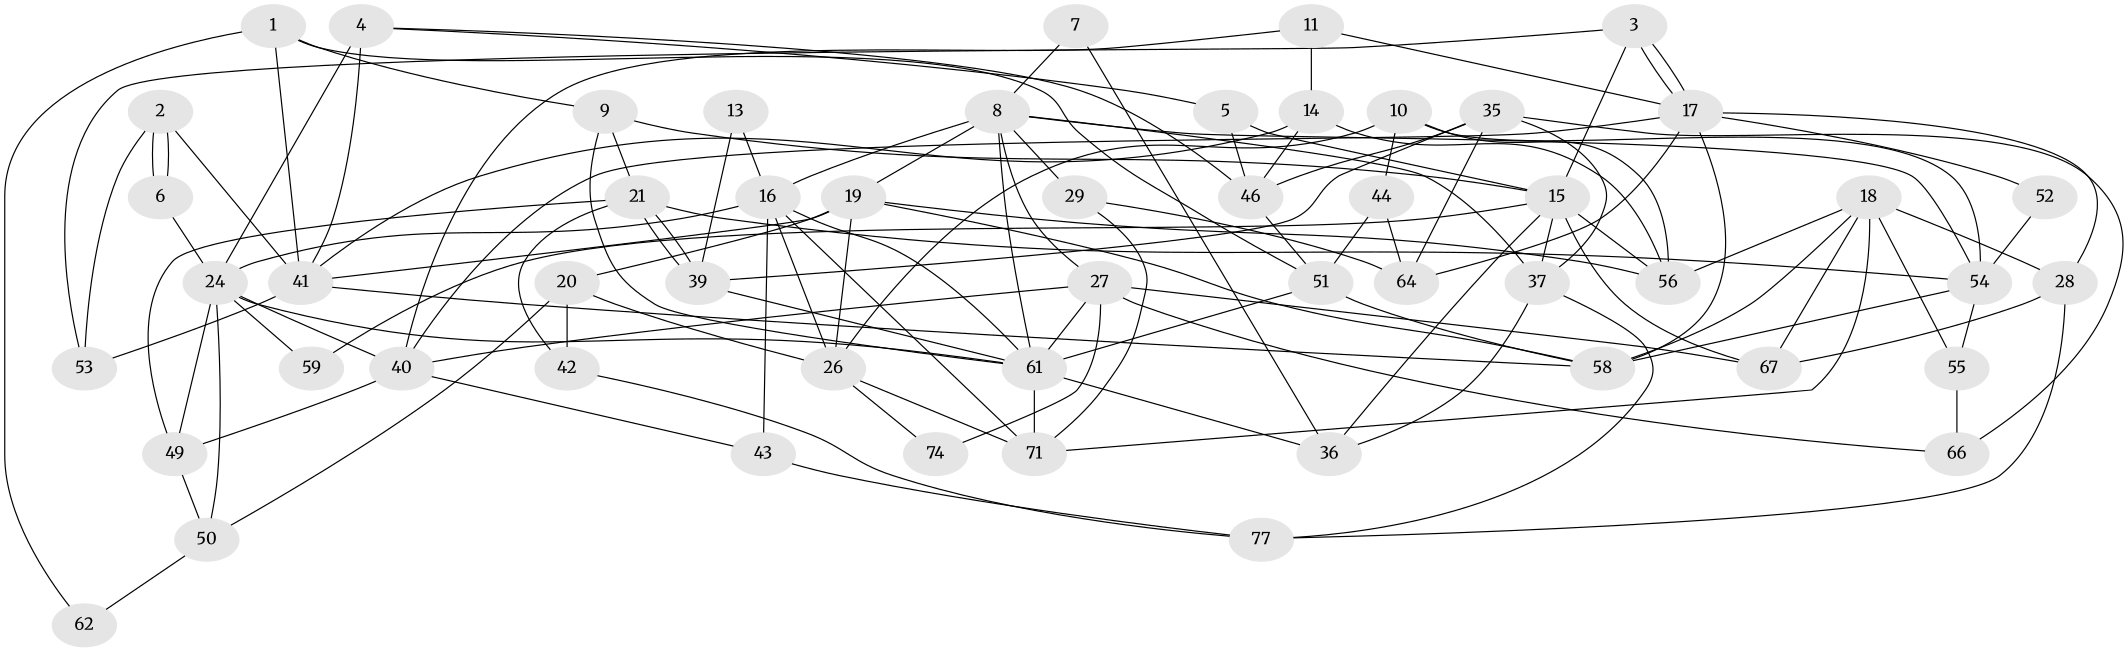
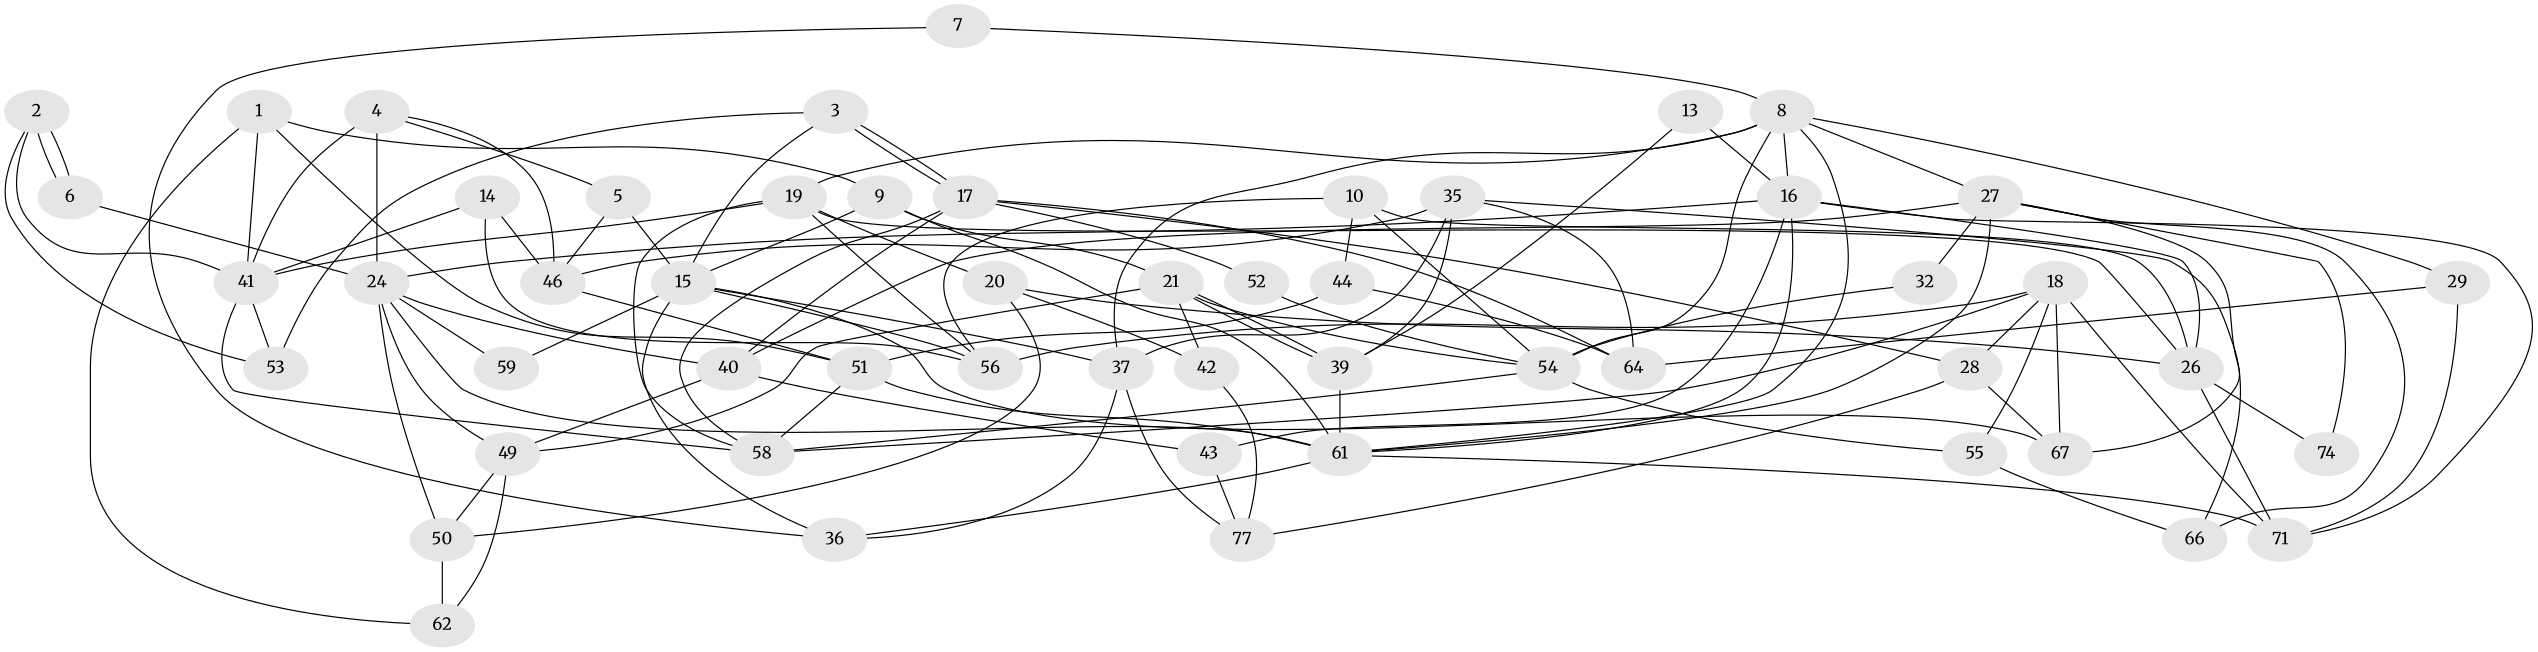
node "11": removed
node "32": added
edge "49" -- "62": added
